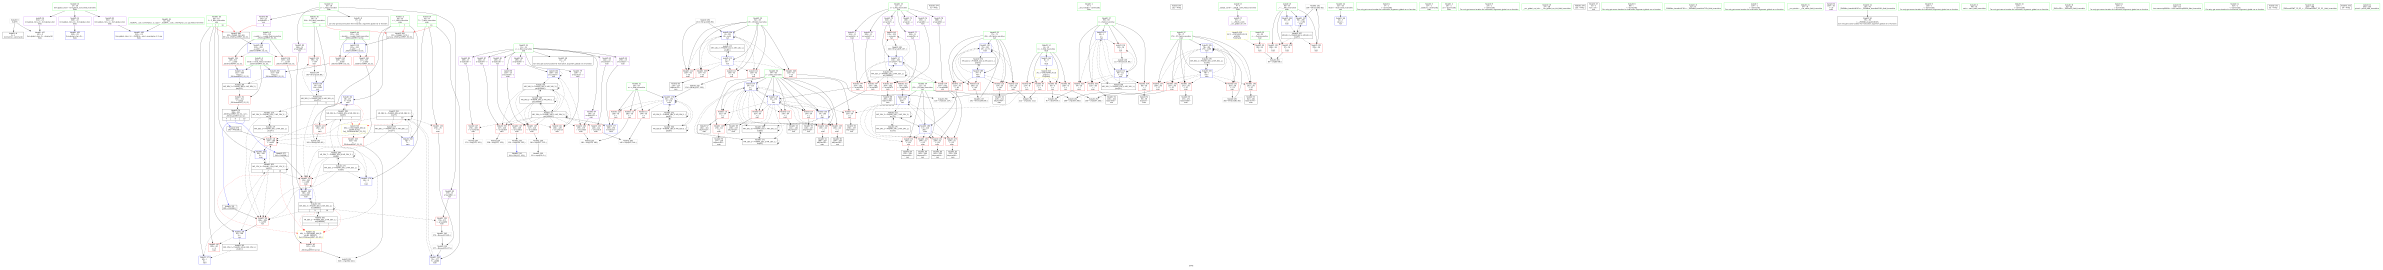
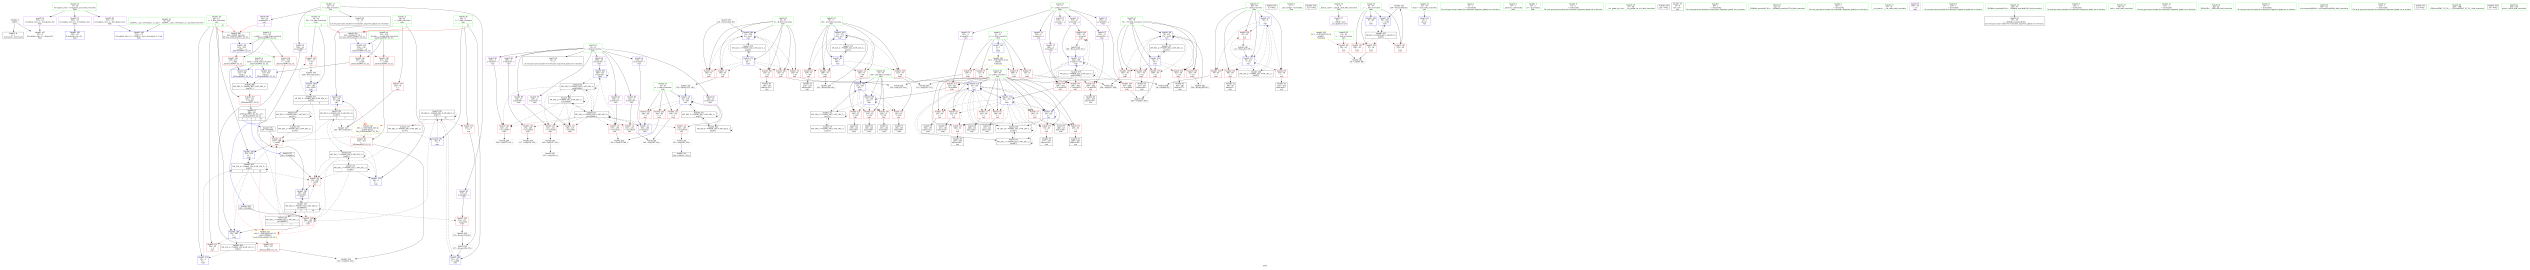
node "NodeID: 8": added
edge "NodeID: 96" -> "NodeID: 115": now "NodeID: 175" -> "NodeID: 115"
edge "NodeID: 289" -> "NodeID: 124": now "NodeID: 289" -> "NodeID: 243"
